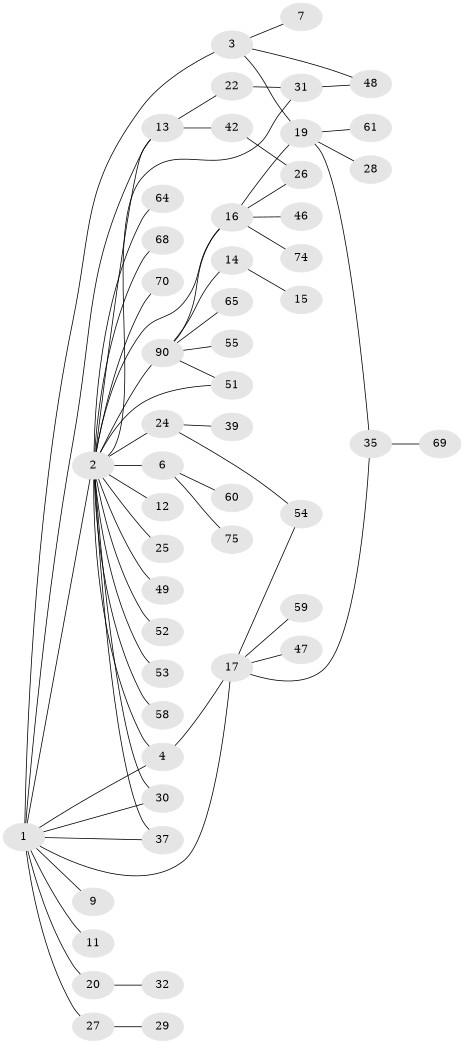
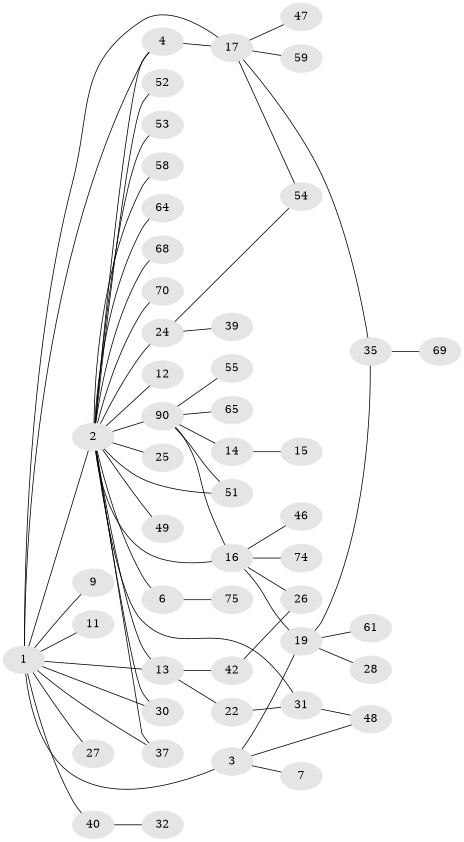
node "60": removed
node "20": label "20" -> "40"
node "29": removed
